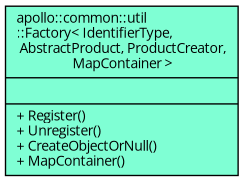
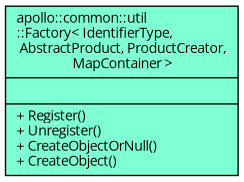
node "apollo::common::util": text "+ MapContainer()" -> "+ CreateObject()"
